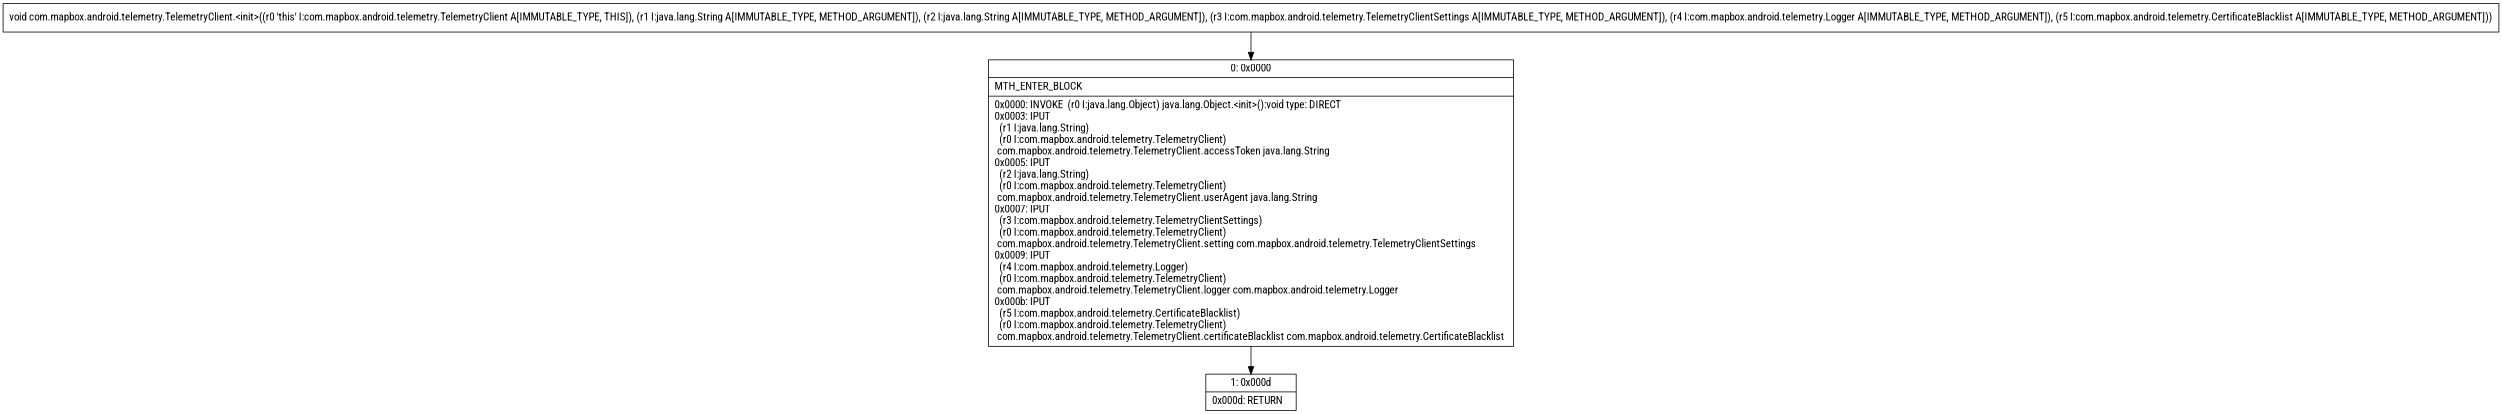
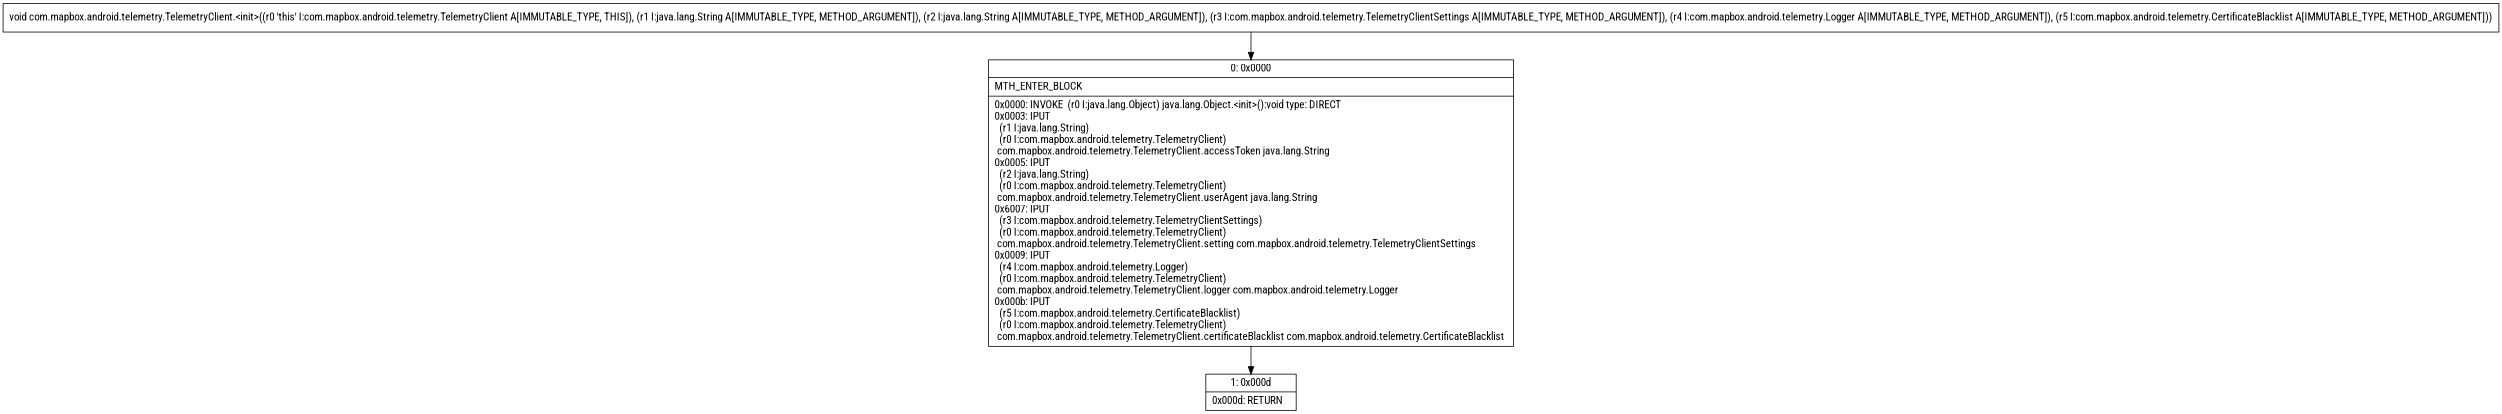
node "0: 0x0000": text "0x0007: IPUT" -> "0x6007: IPUT"
